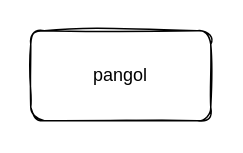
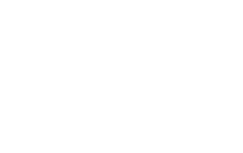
node "pangol": removed
